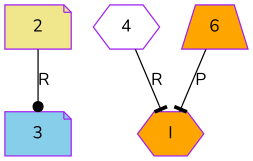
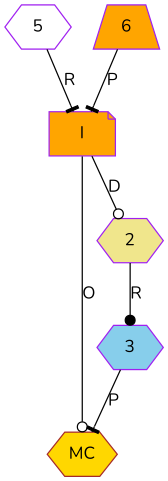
node "2": shape note -> hexagon
node "4": label "4" -> "5"
node "3": shape note -> hexagon
node "I": shape hexagon -> note
edge "I" -> "2": added, label "D"
node "MC": added
